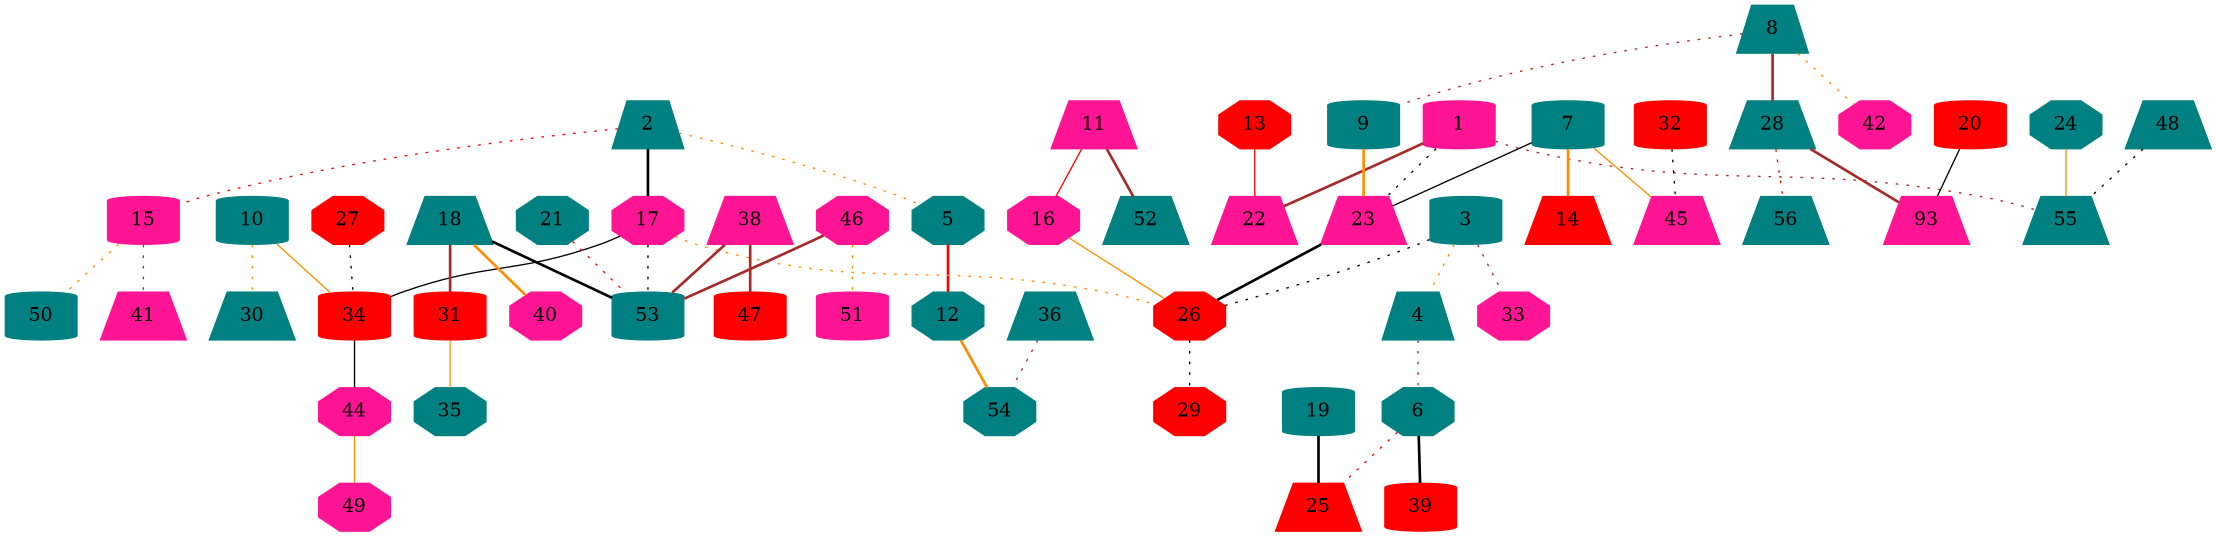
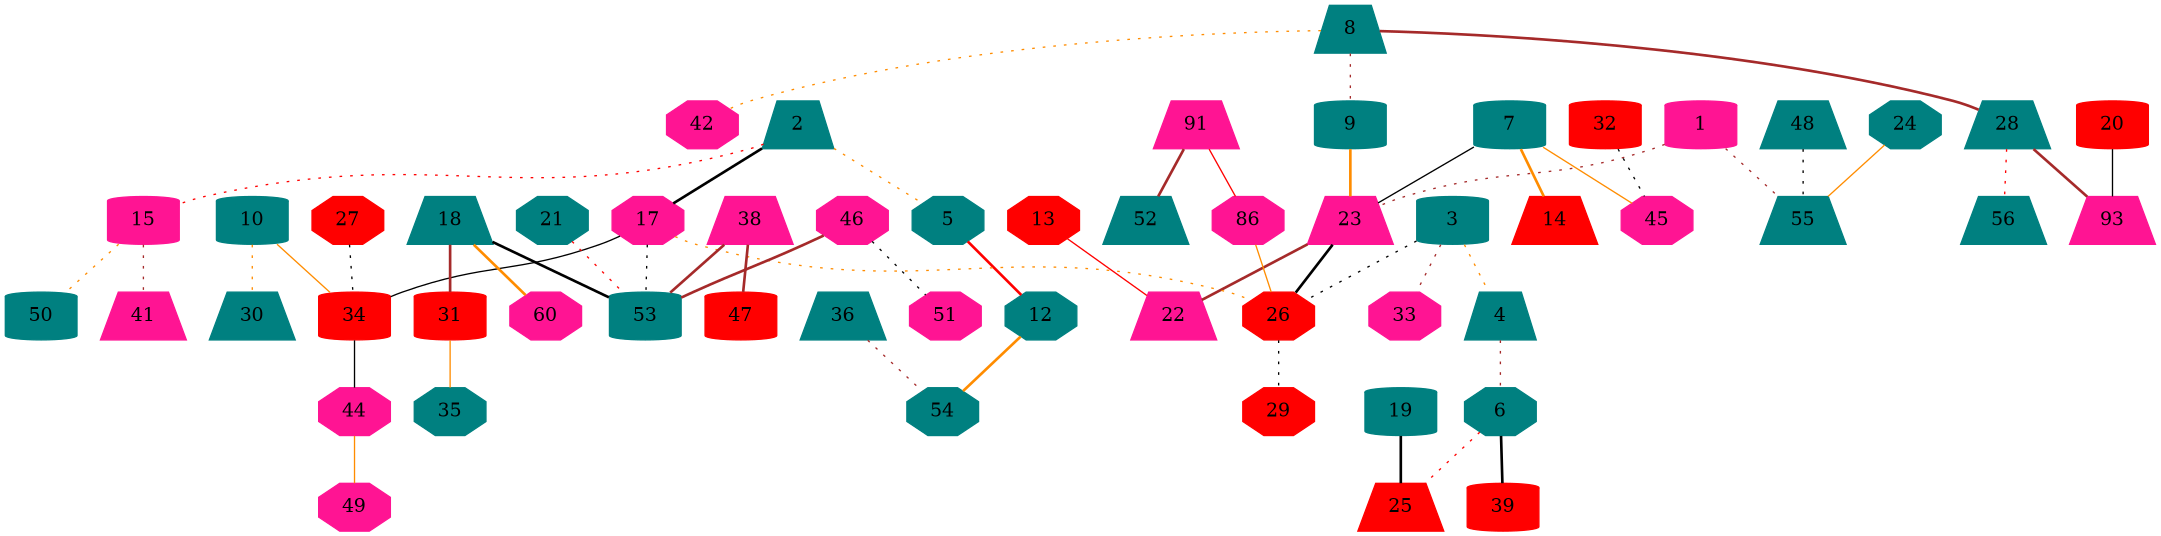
node "11": label "11" -> "91"
edge "1" -- "23": color black -> brown
edge "1" -- "22": now "23" -- "22"
node "16": label "16" -> "86"
node "45": shape trapezium -> octagon
edge "46" -- "51": color darkorange -> black
node "40": label "40" -> "60"
node "51": shape cylinder -> octagon
